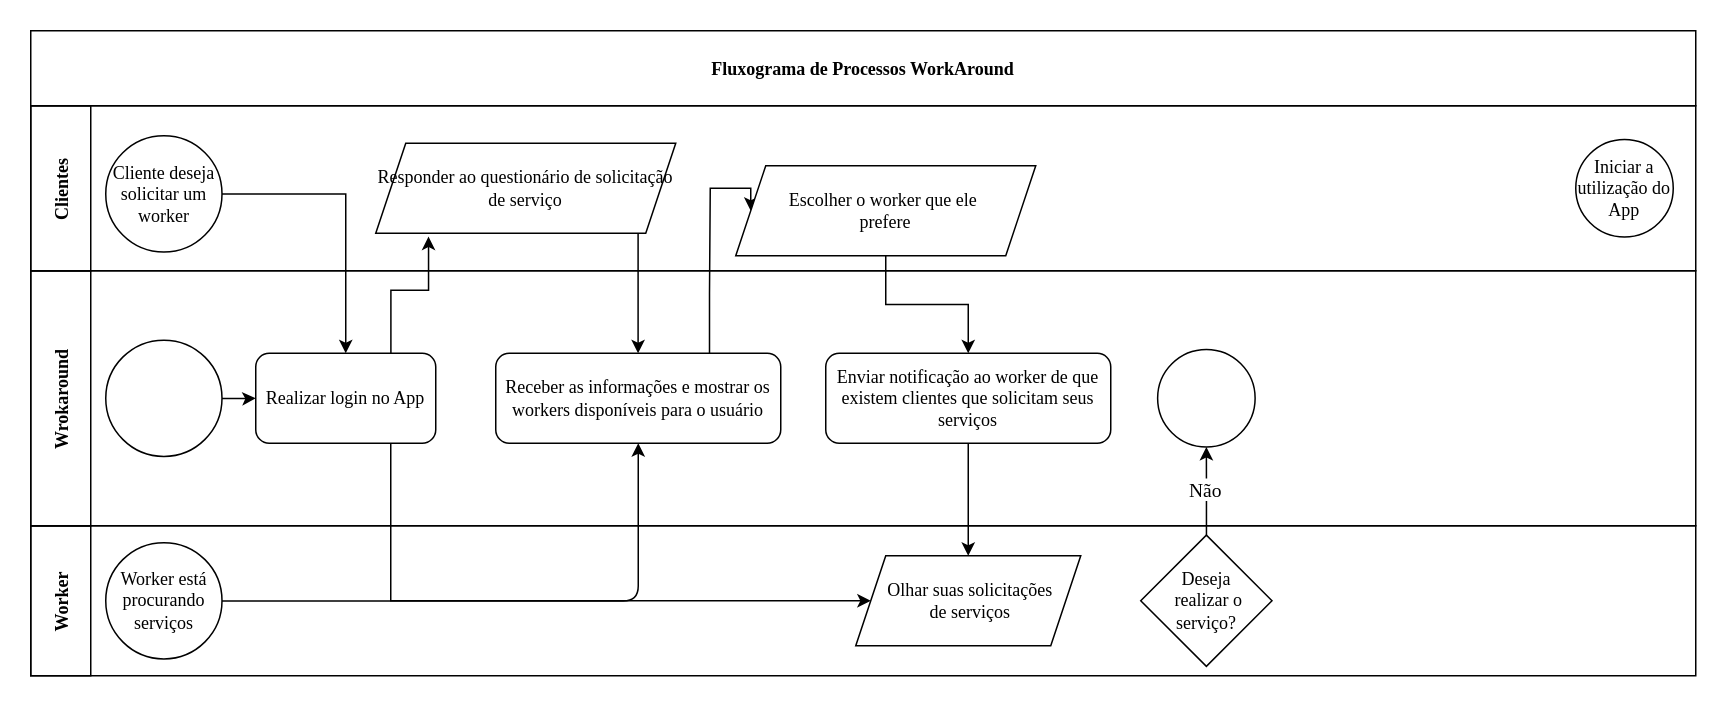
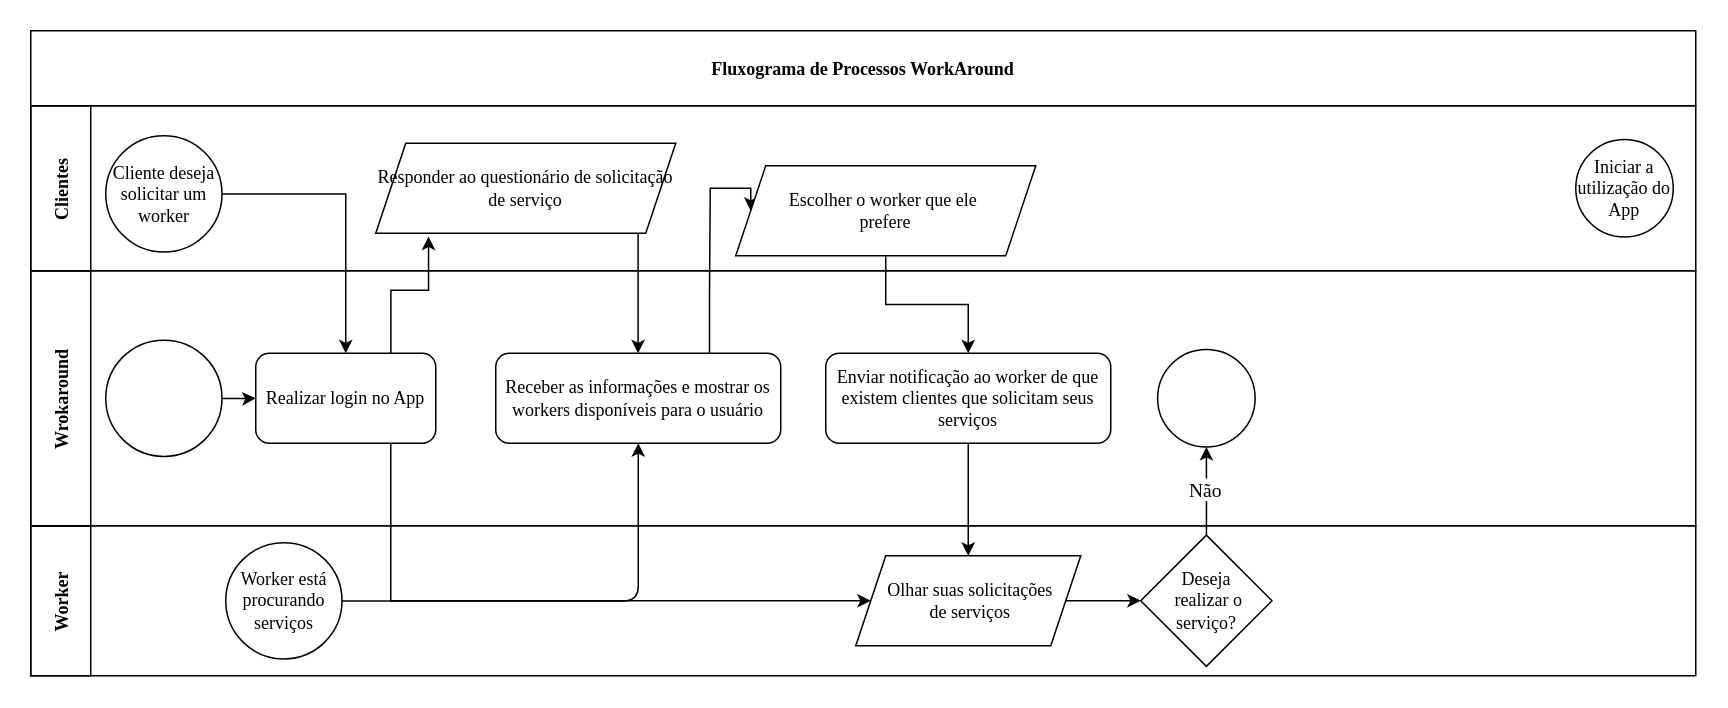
node "Worker está procurando serviços": moved (164, 601) -> (284, 601)
edge "Olhar suas solicitações de serviços" -> "Deseja realizar o serviço?": added
